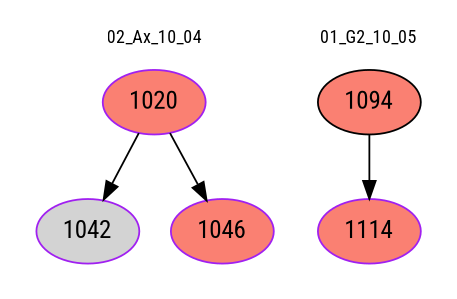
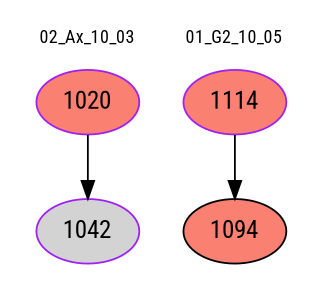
cluster "02_Ax_10_04": label "02_Ax_10_04" -> "02_Ax_10_03"
edge "1094" -> "1114": reversed
node "1046": removed
